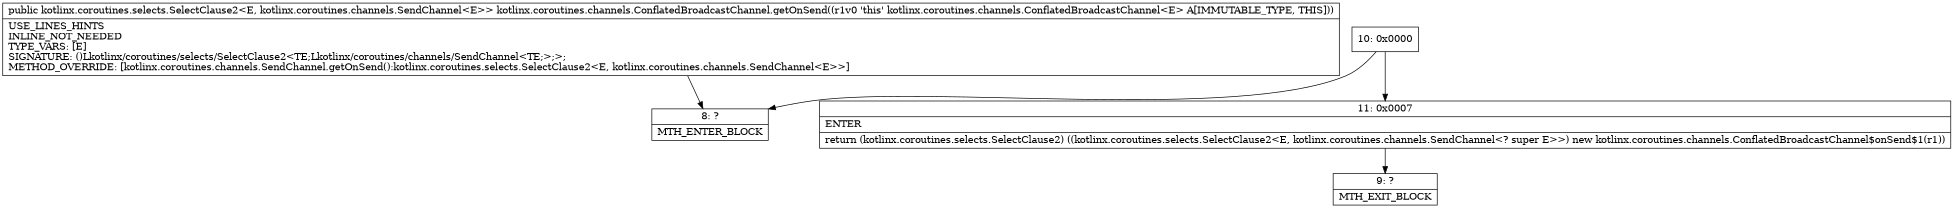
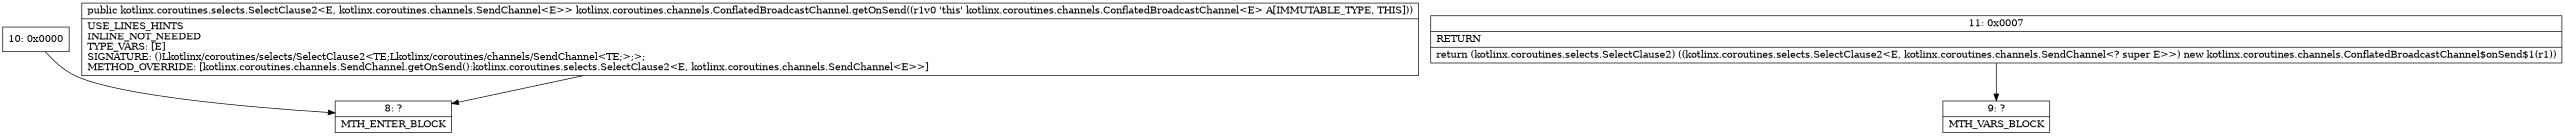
edge "10: 0x0000" -> "11: 0x0007": removed
node "11: 0x0007": text "ENTER" -> "RETURN"
node "9: ?": text "MTH_EXIT_BLOCK" -> "MTH_VARS_BLOCK"
